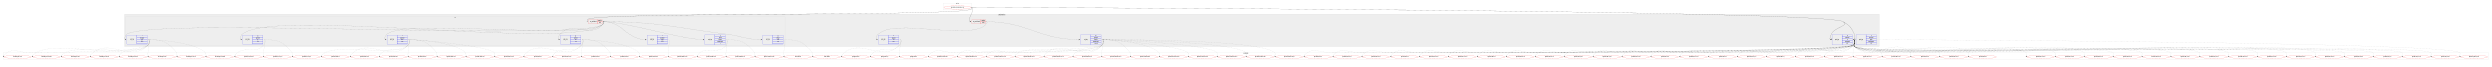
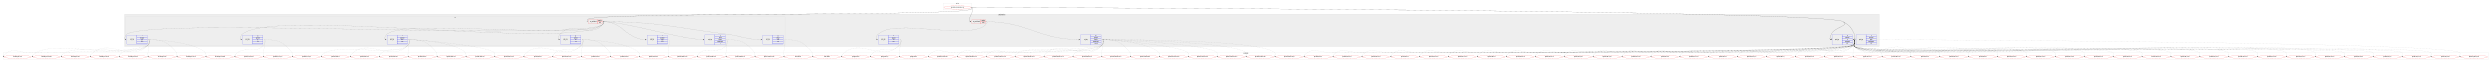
node "sys-devel/gcc-3.4.6-r2": added
